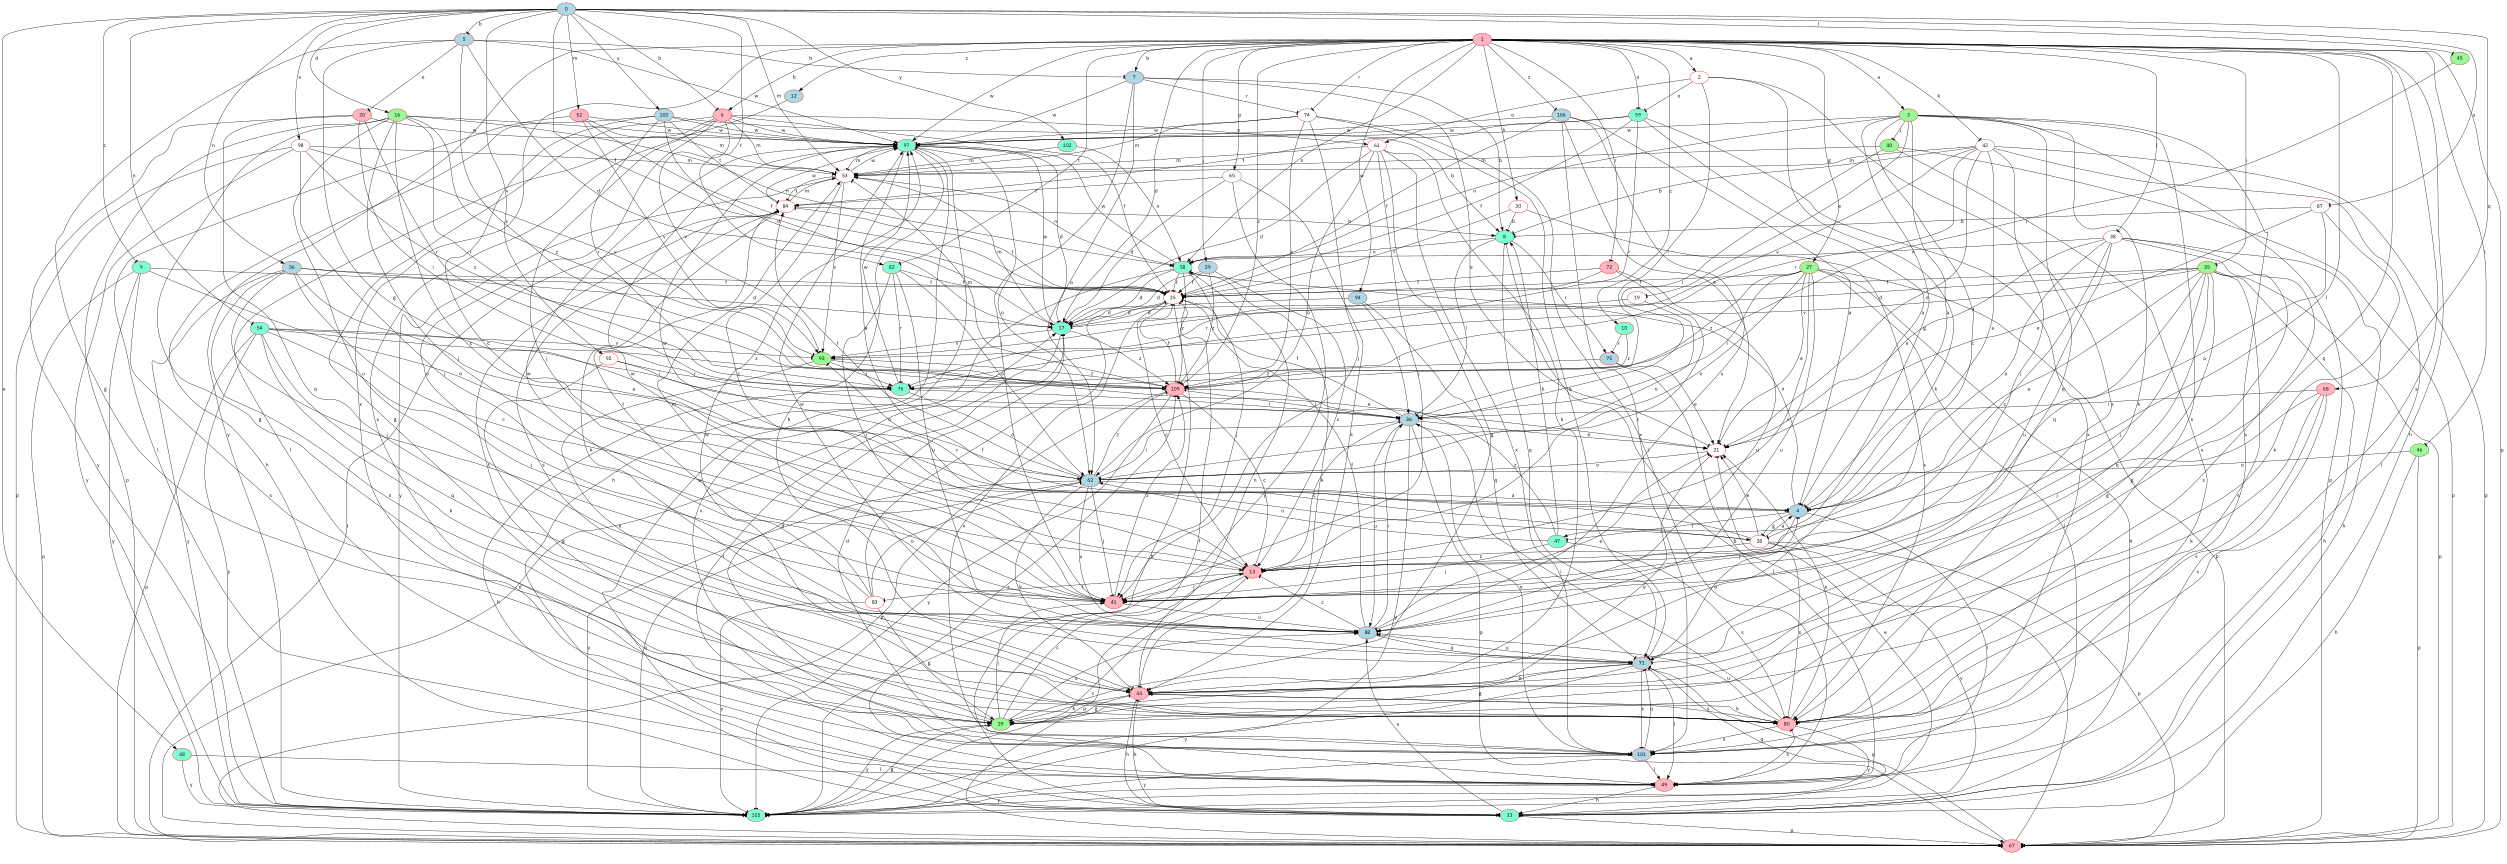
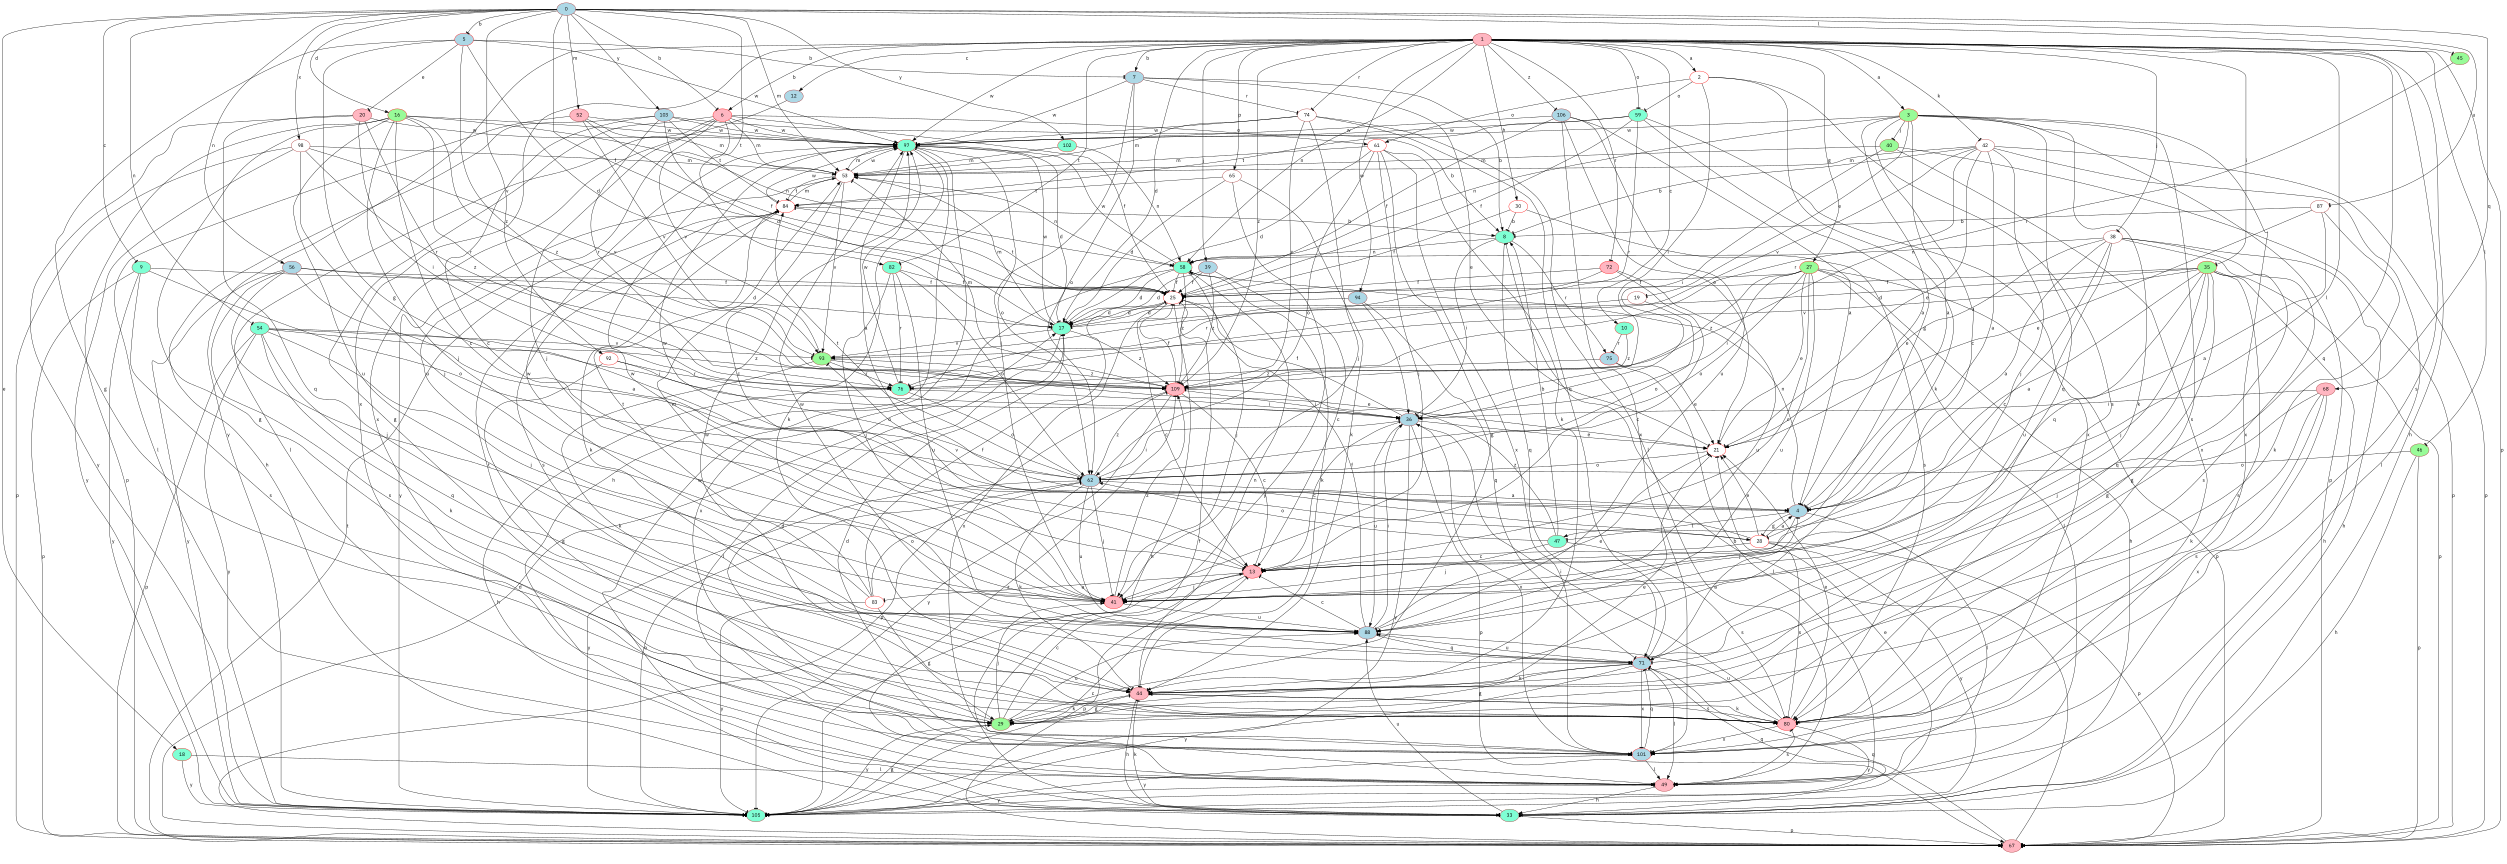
edge "45" -> "76": arrowhead normal -> tee
edge "56" -> "13": removed, label "c"
edge "13" -> "83": label "t" -> "a"
node "48": label "48" -> "18"
